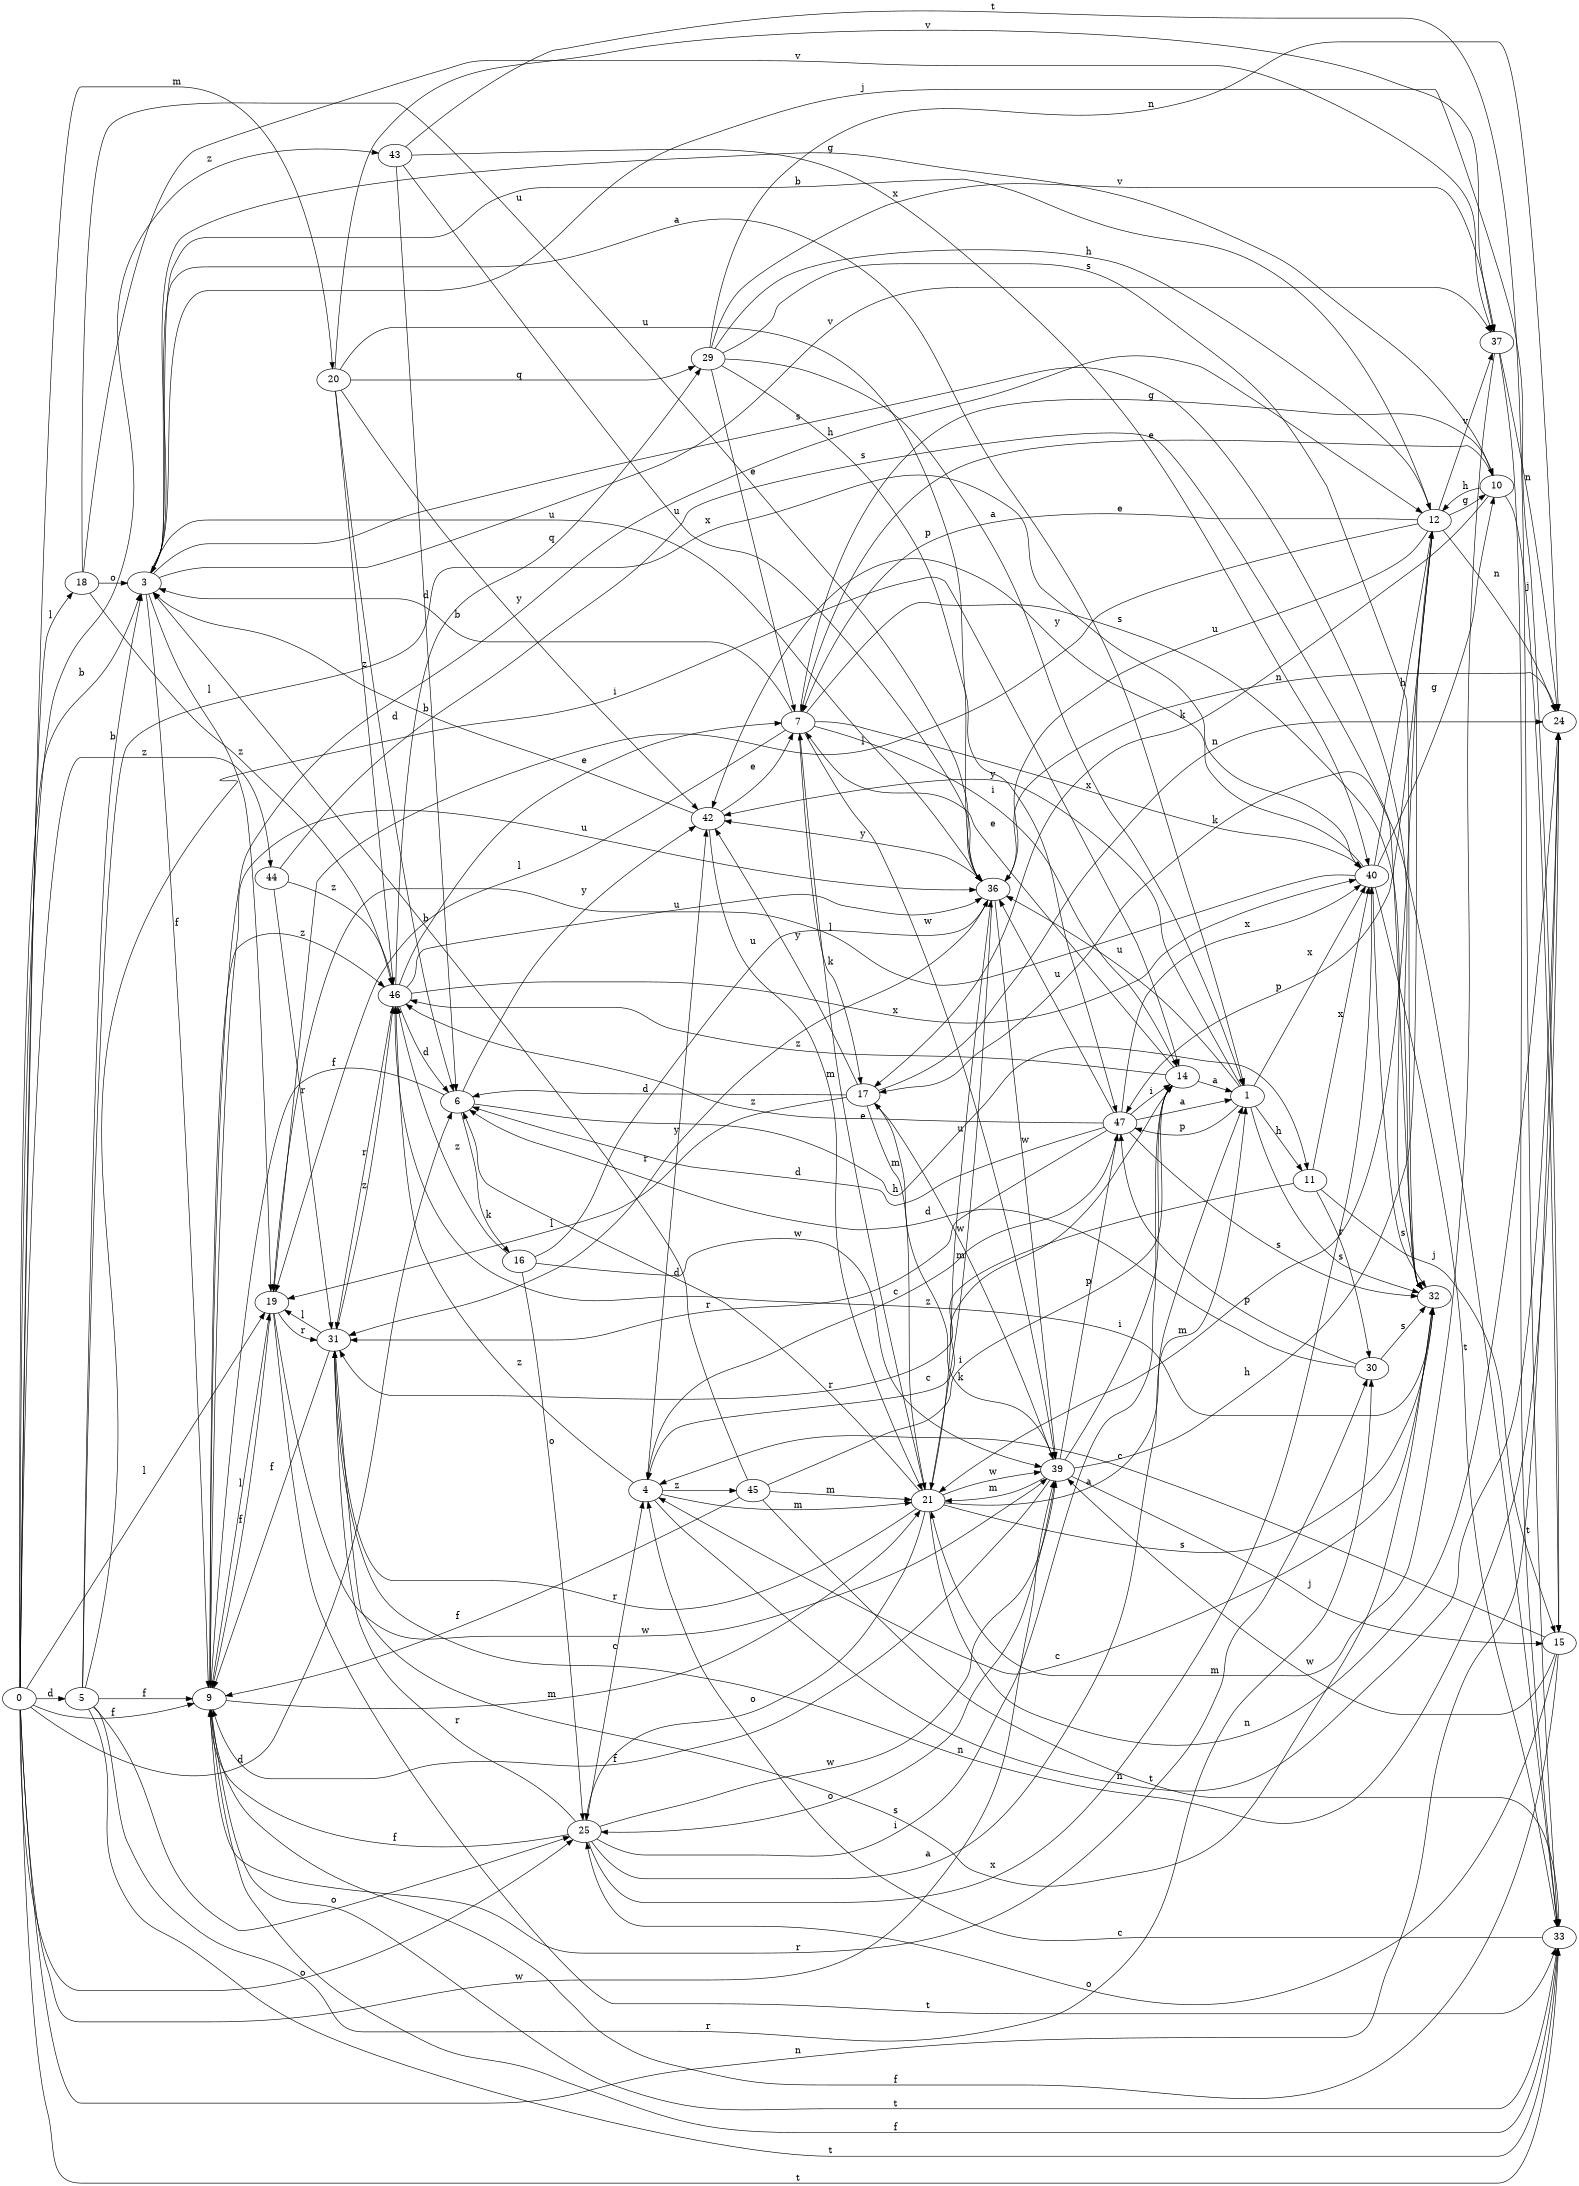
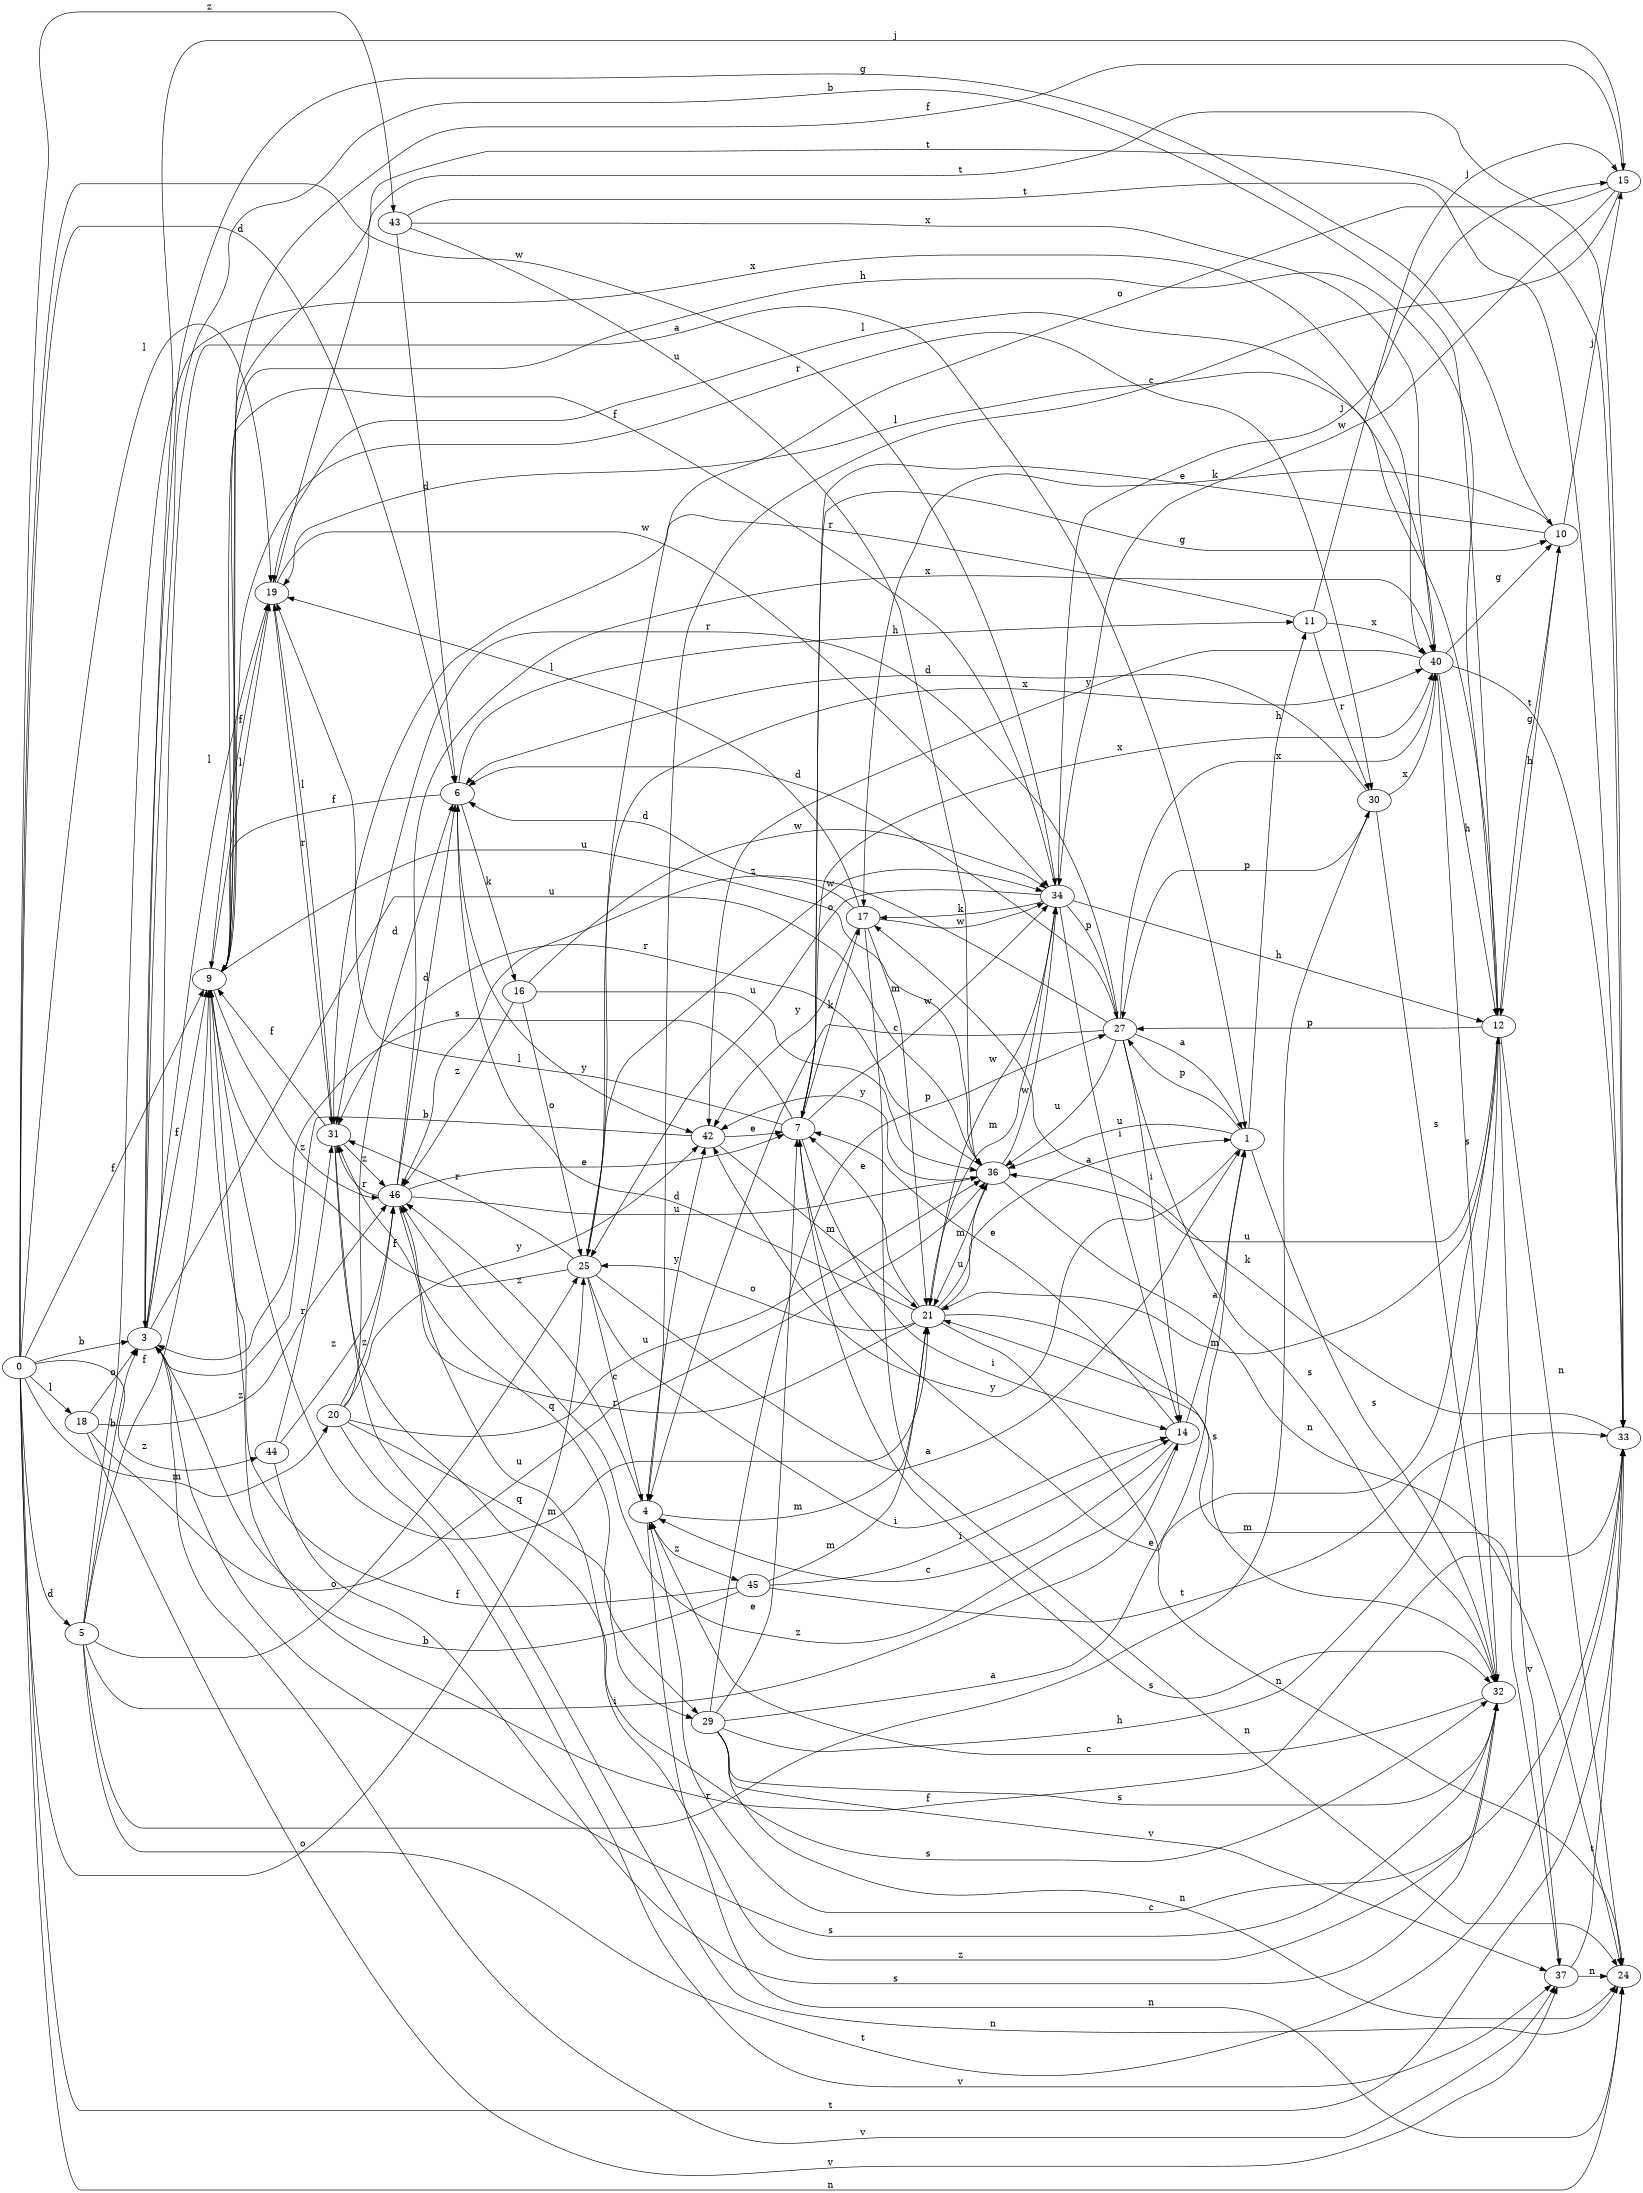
edge "7" -> "3": label "b" -> "s"
edge "1" -> "40": now "30" -> "40"
node "47": label "47" -> "27"
node "39": label "39" -> "34"
